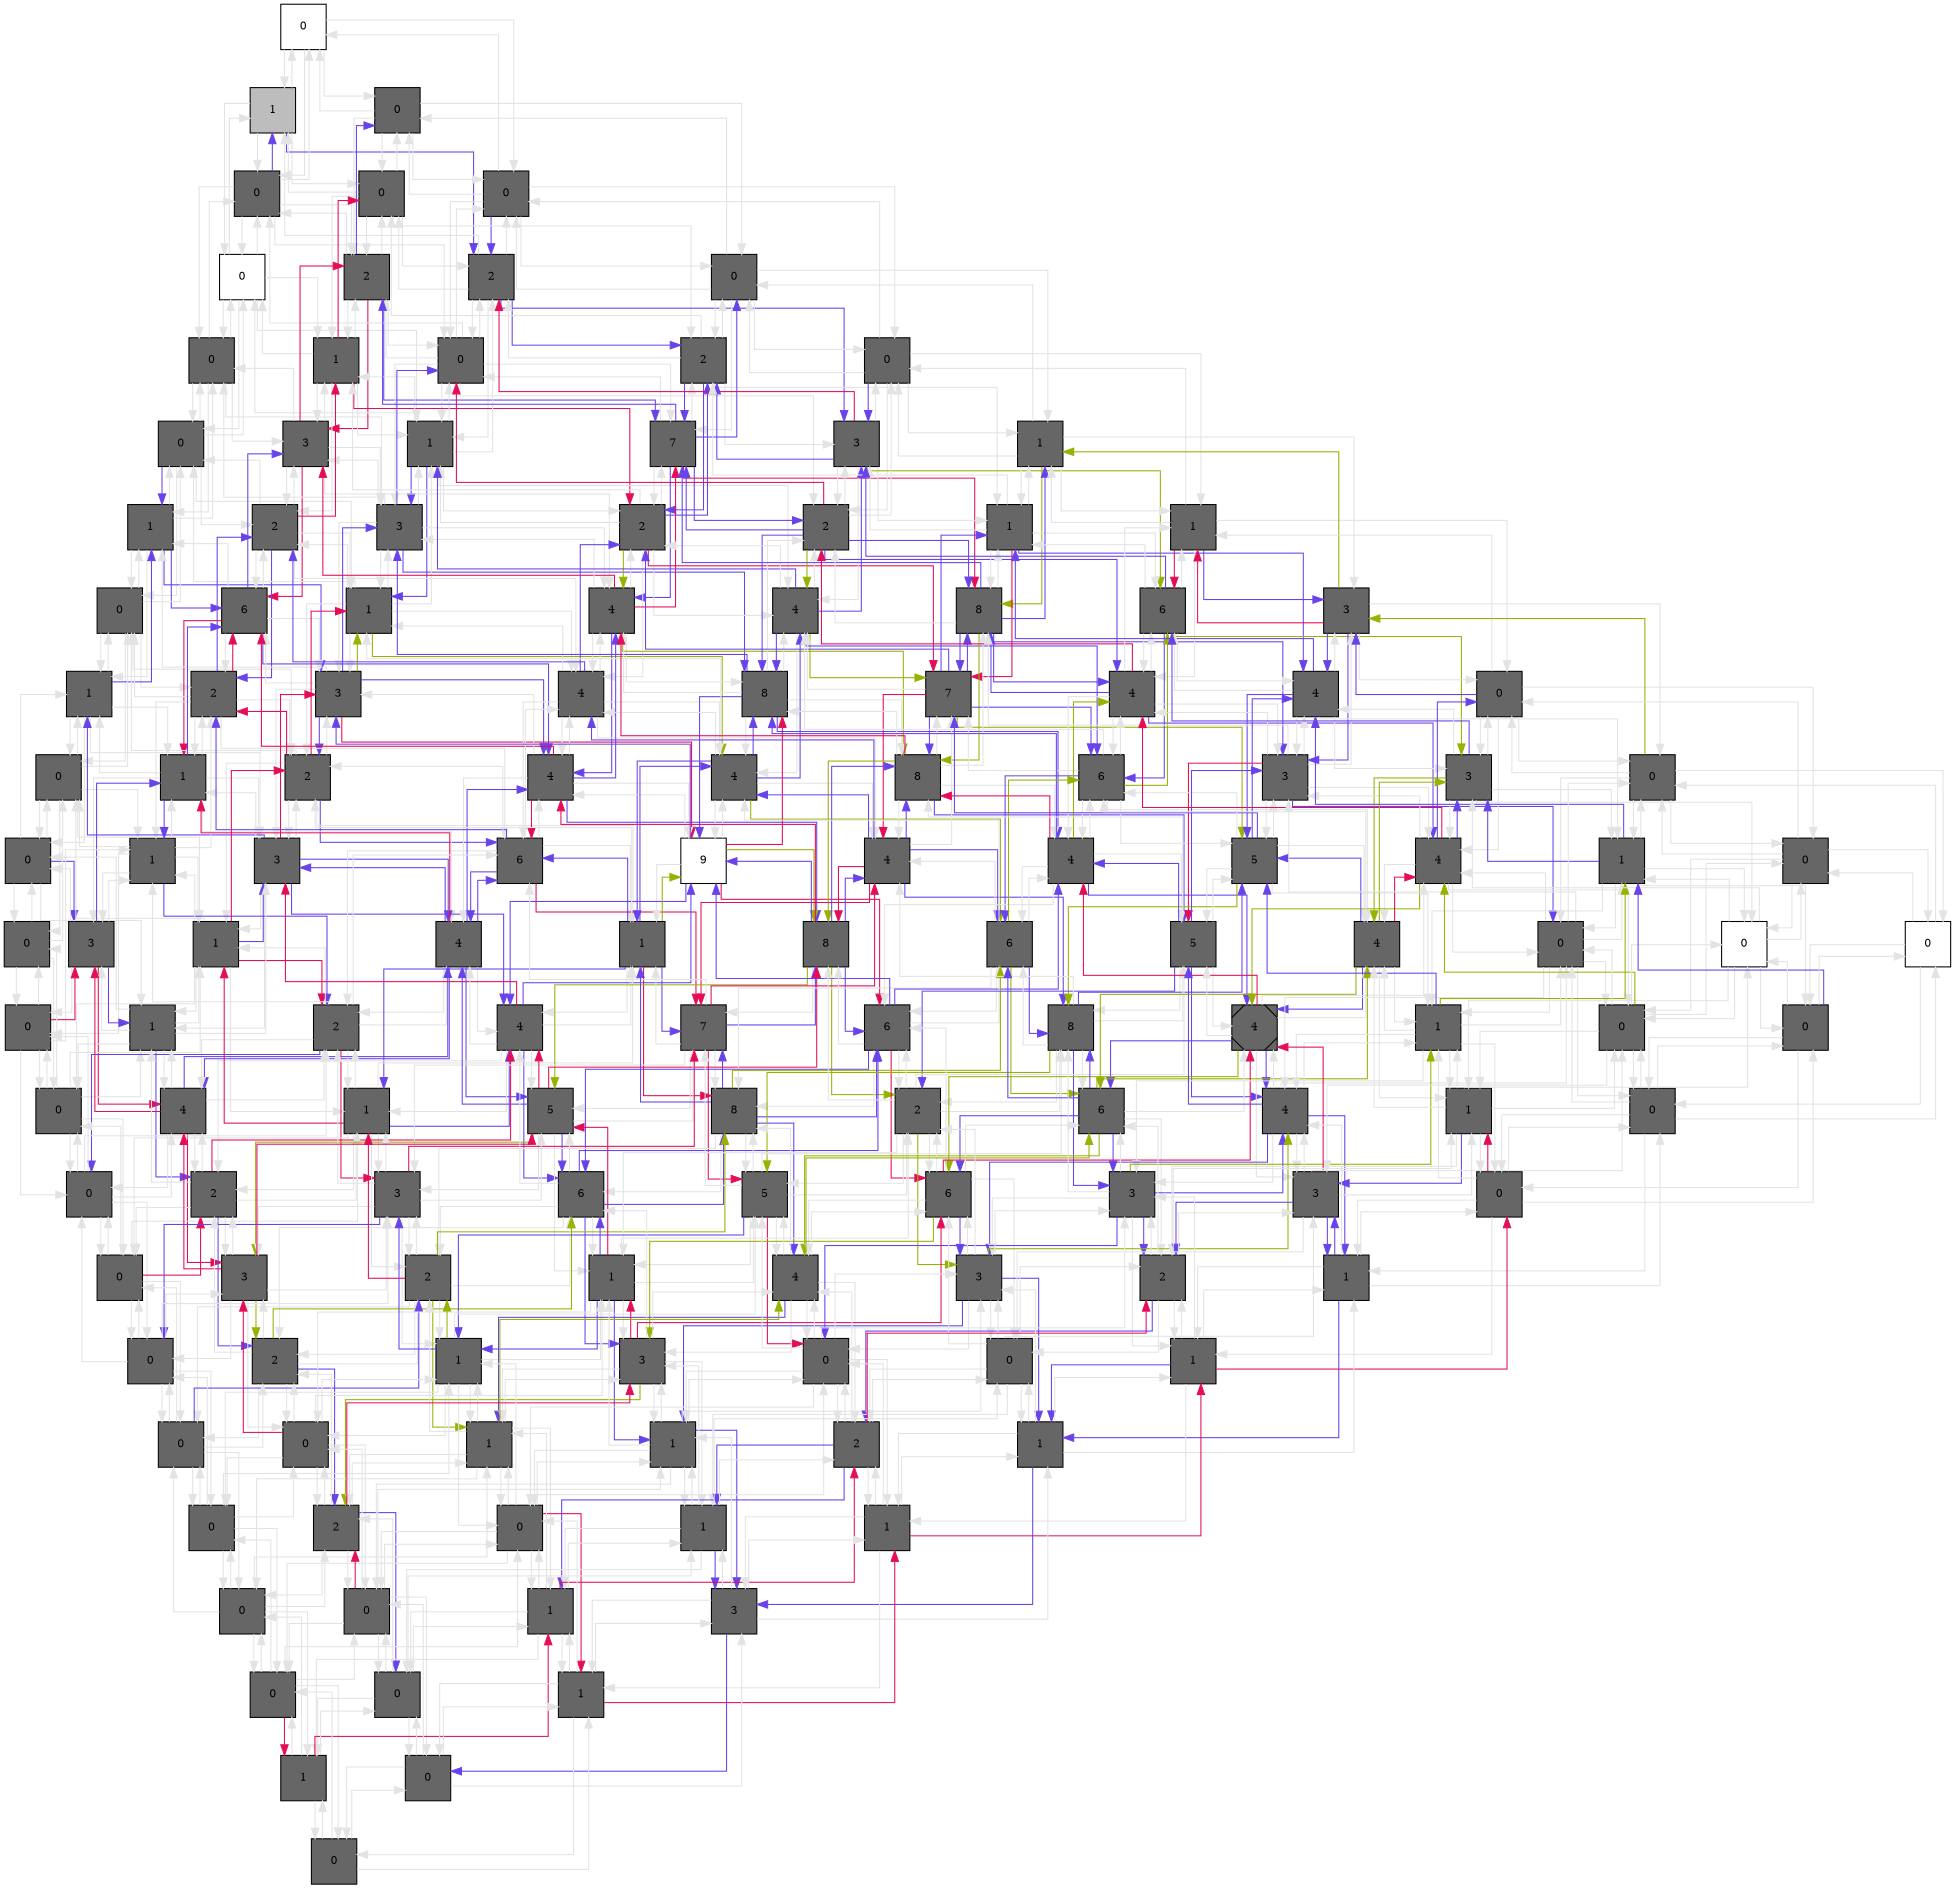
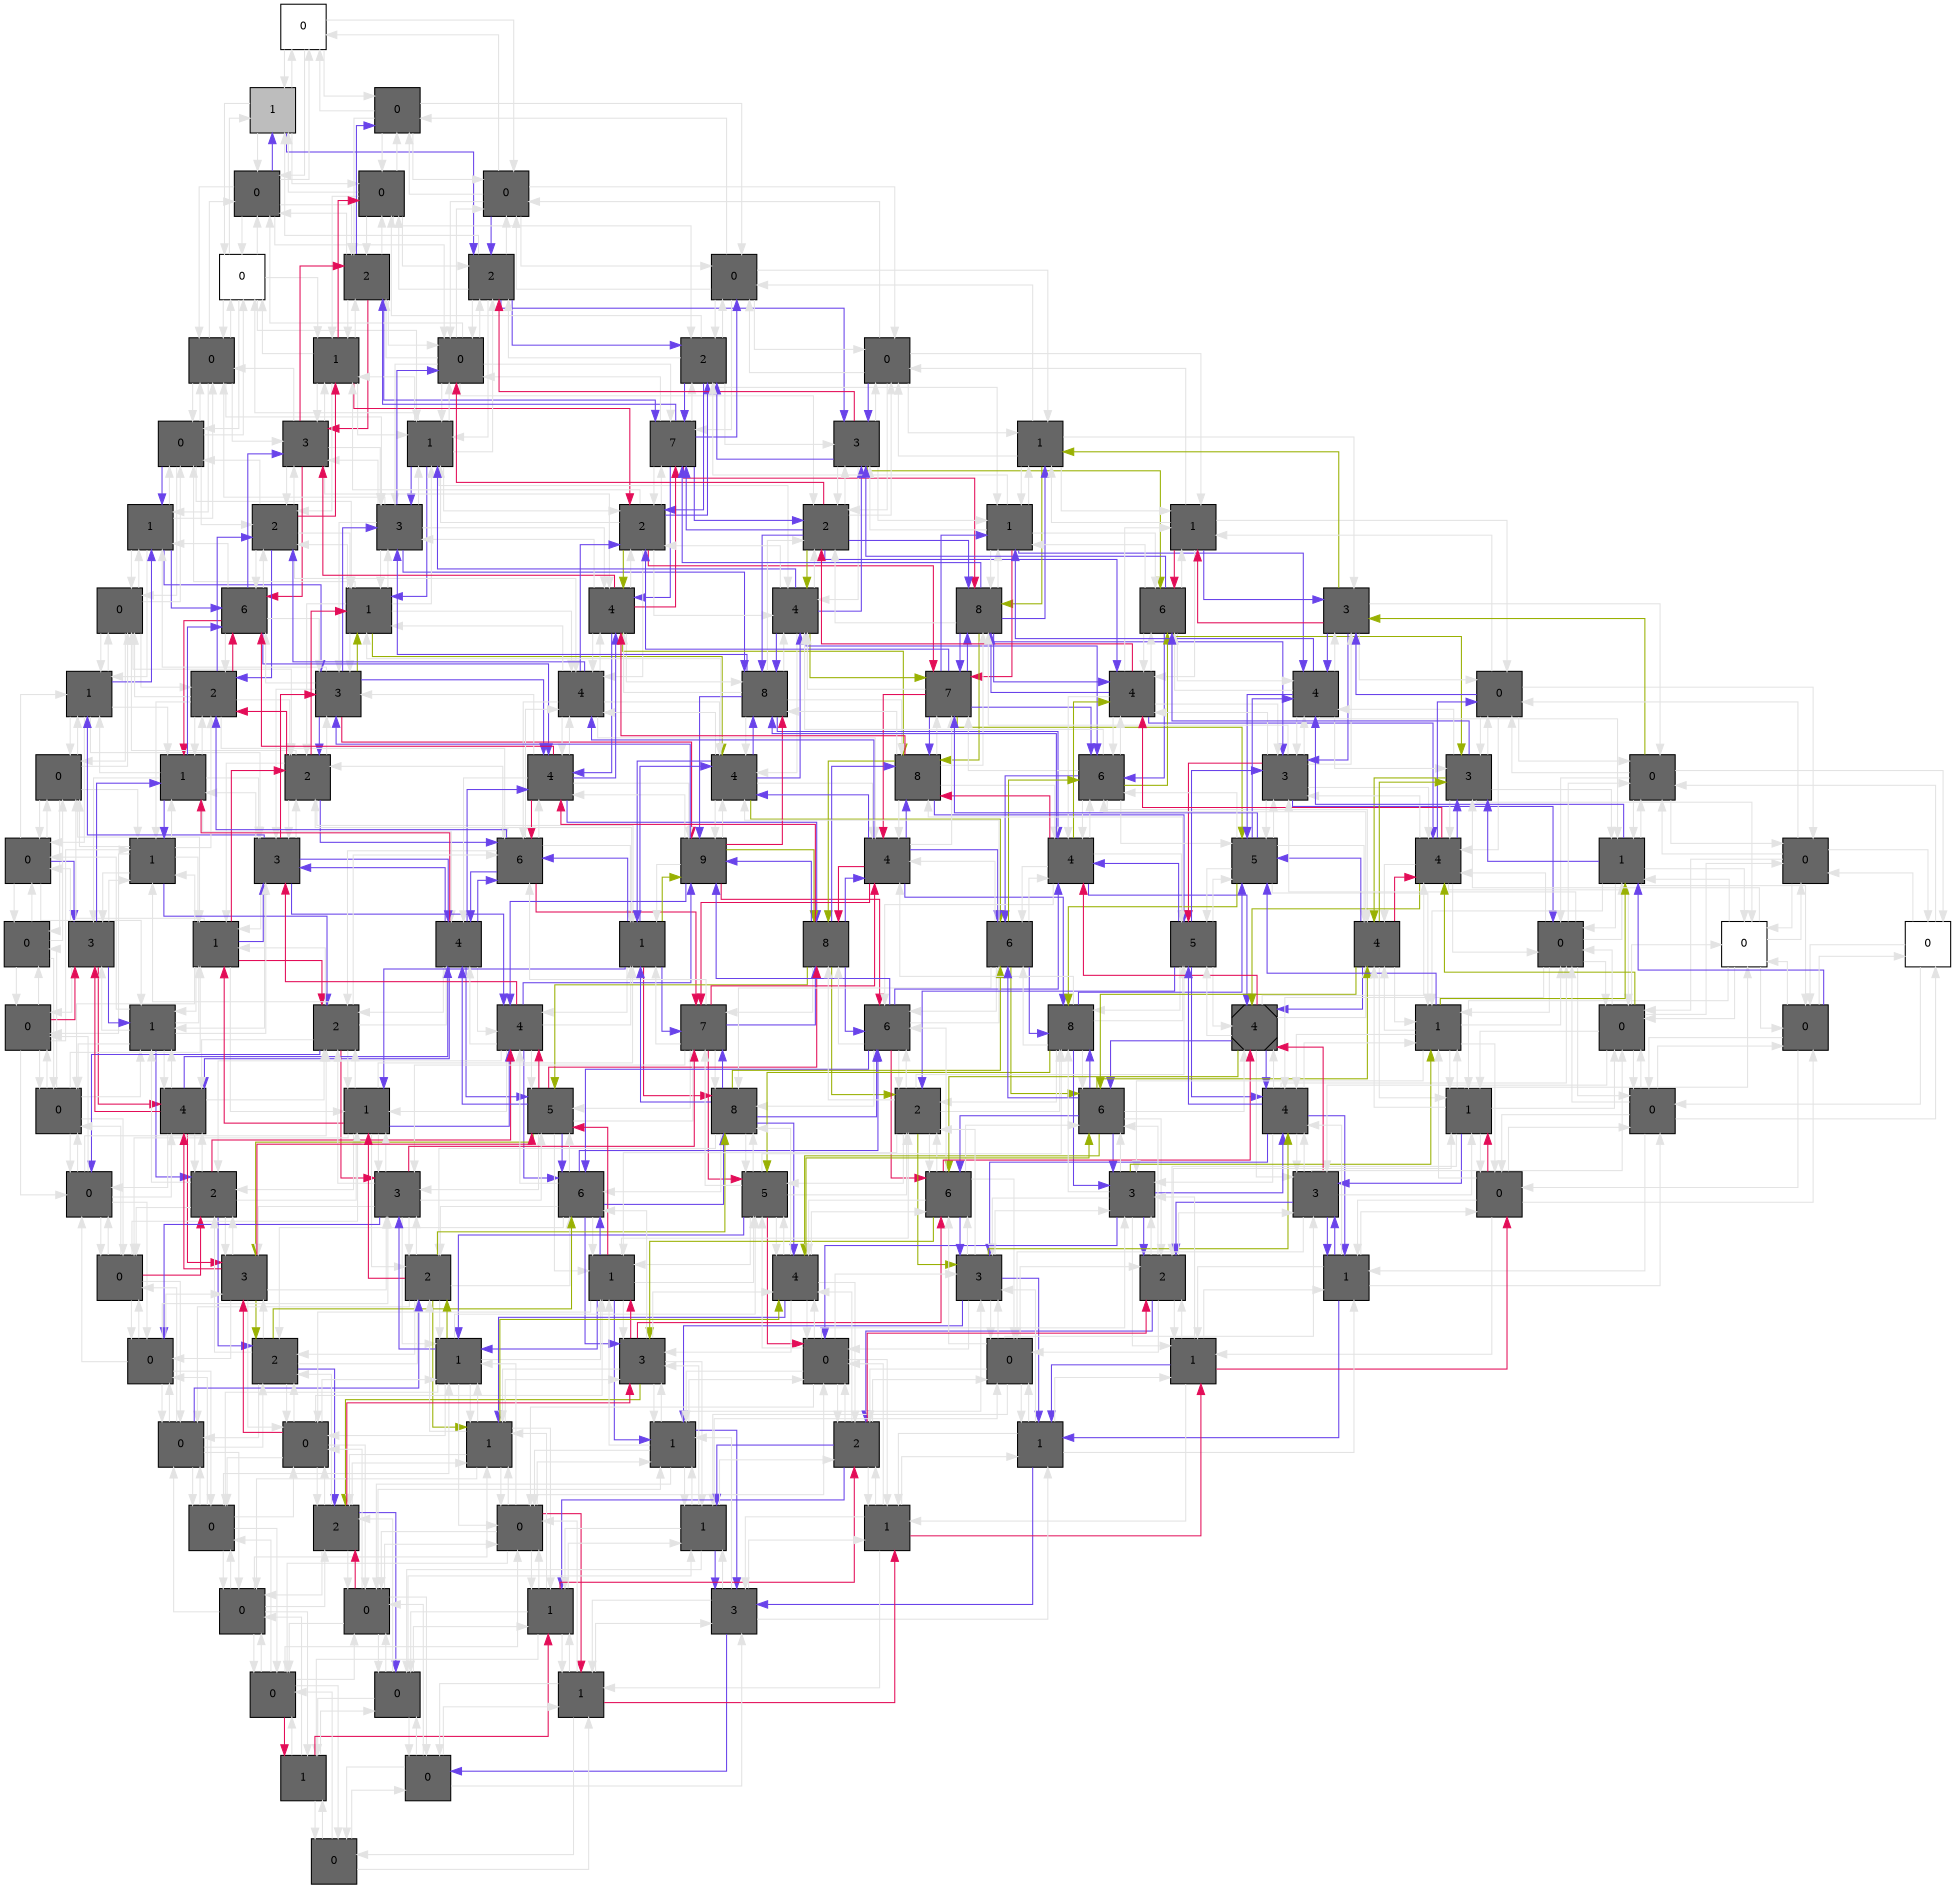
node "9": fillcolor #ffffff -> #666666
